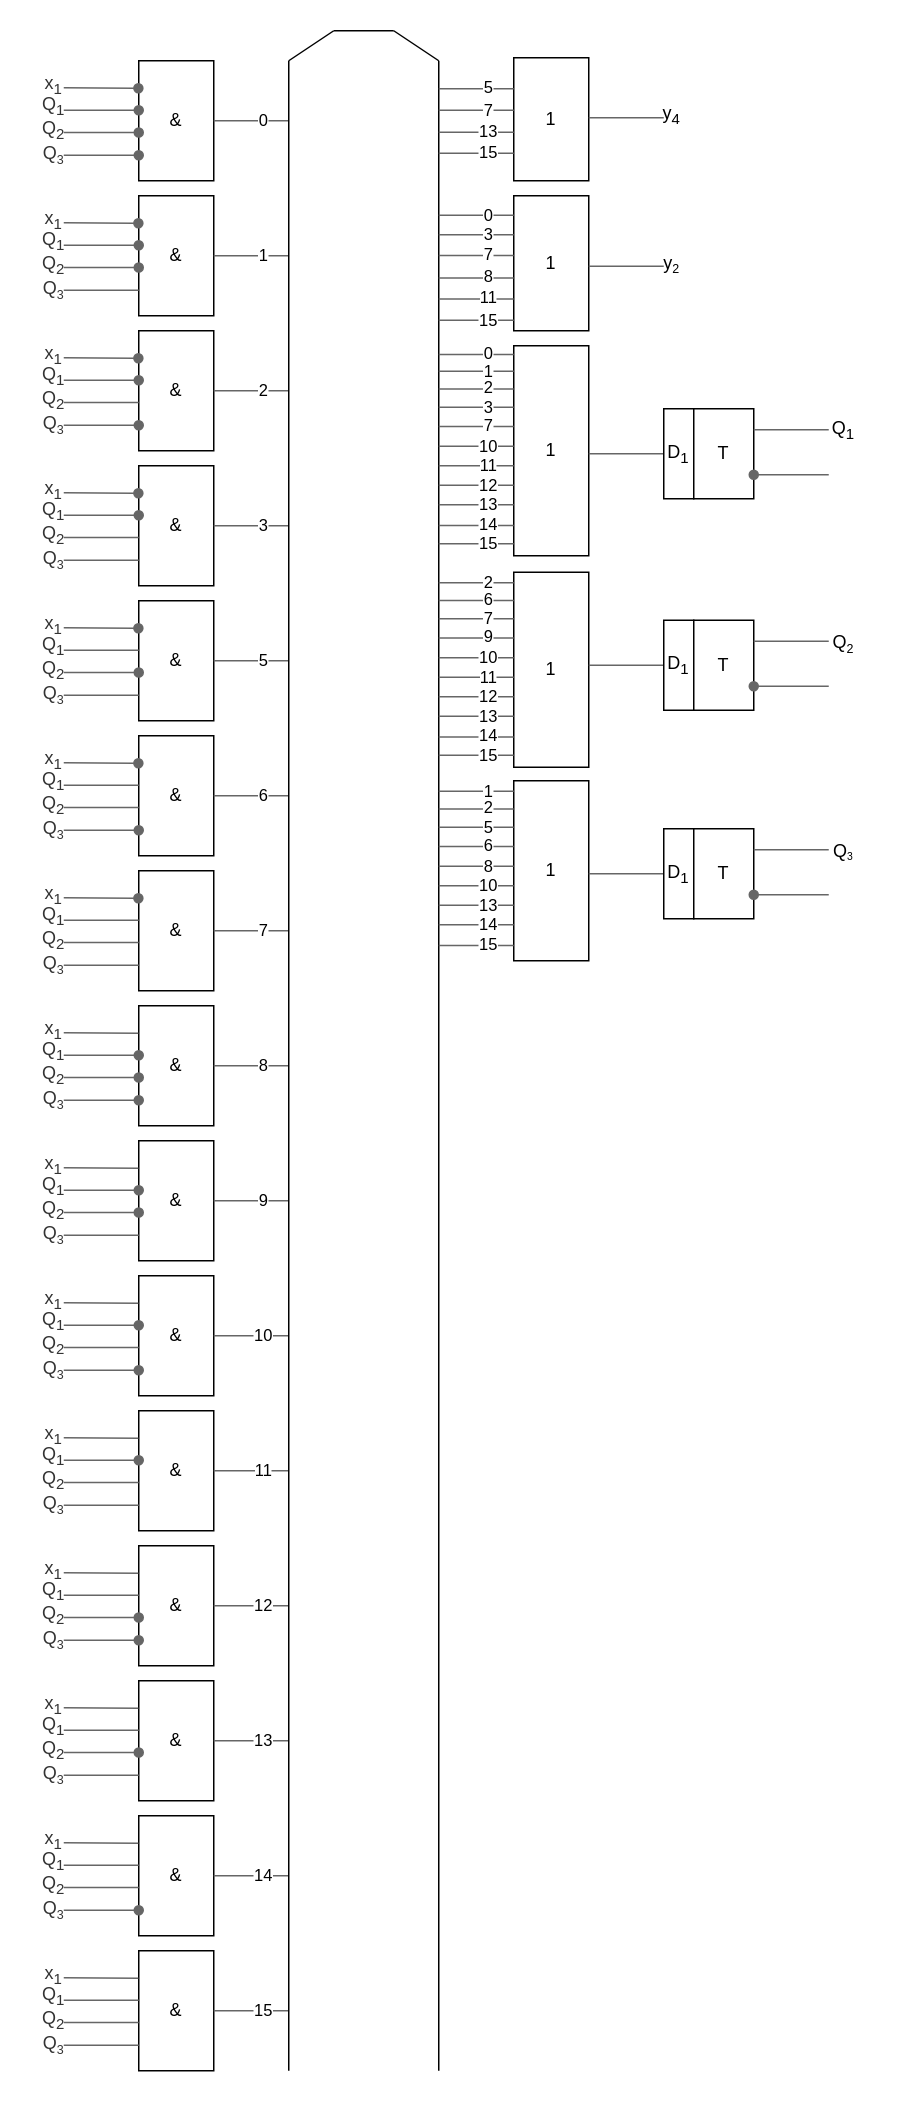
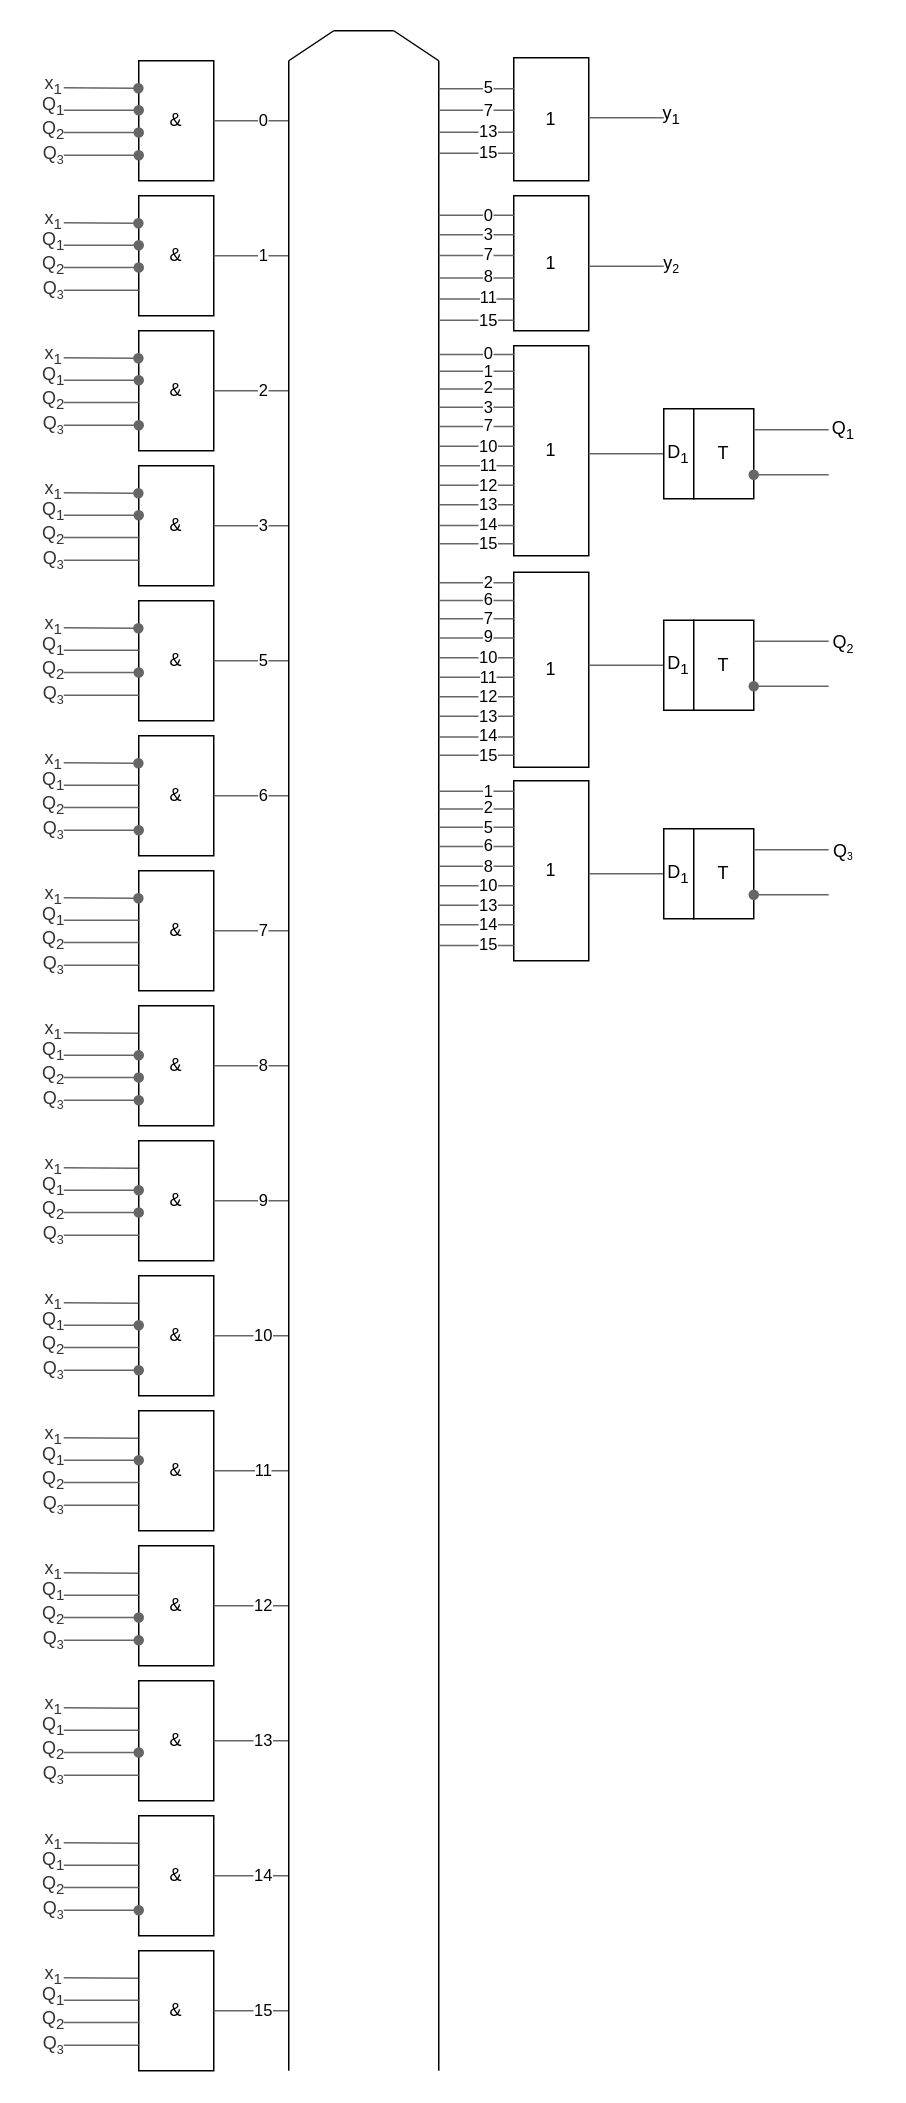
node "y4": label "y4" -> "y1"
